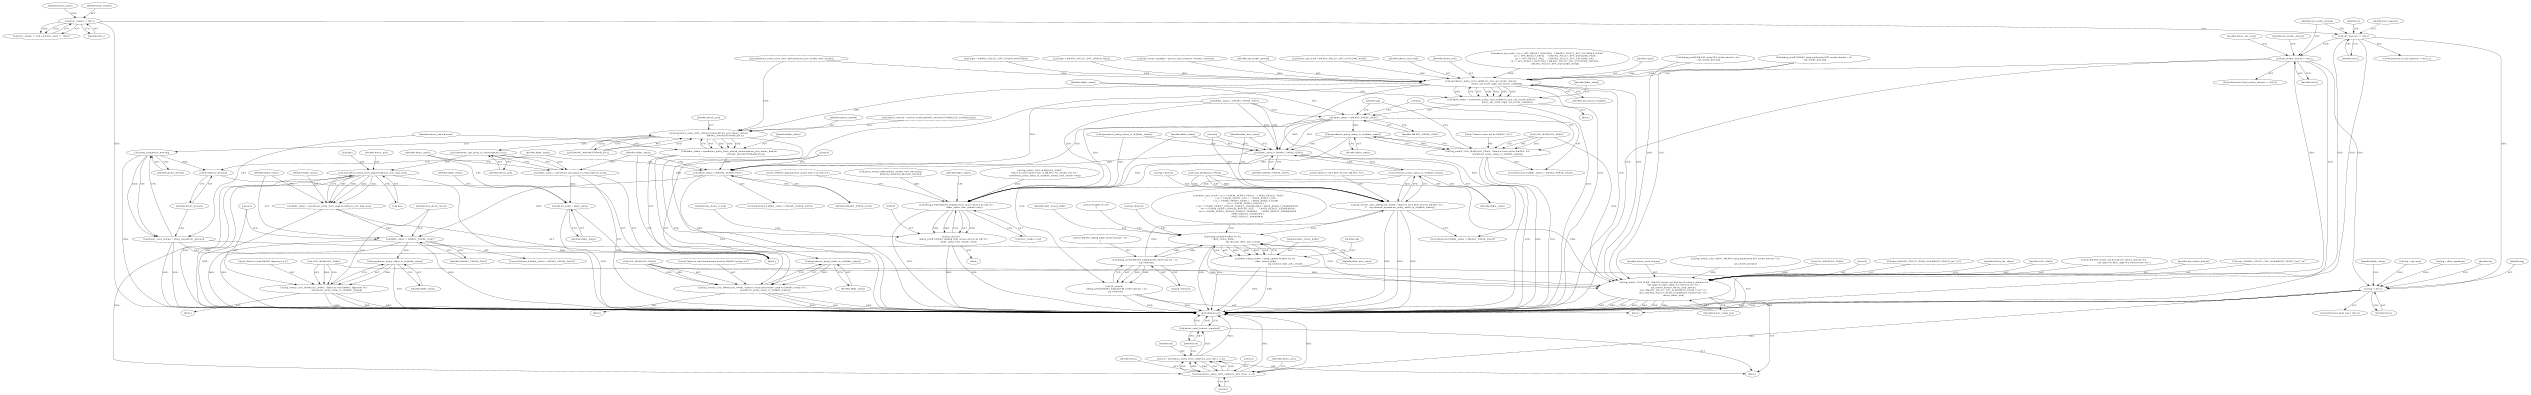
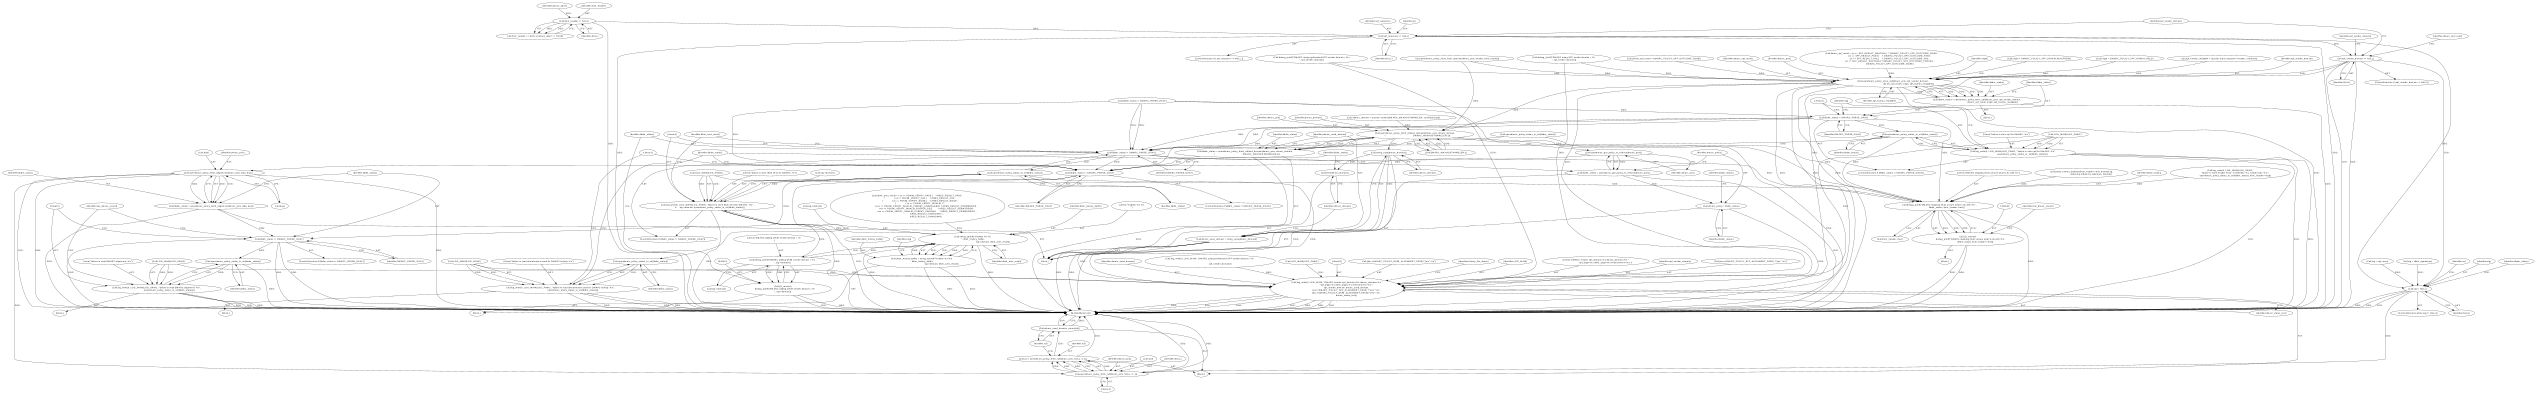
node "1000422": added
